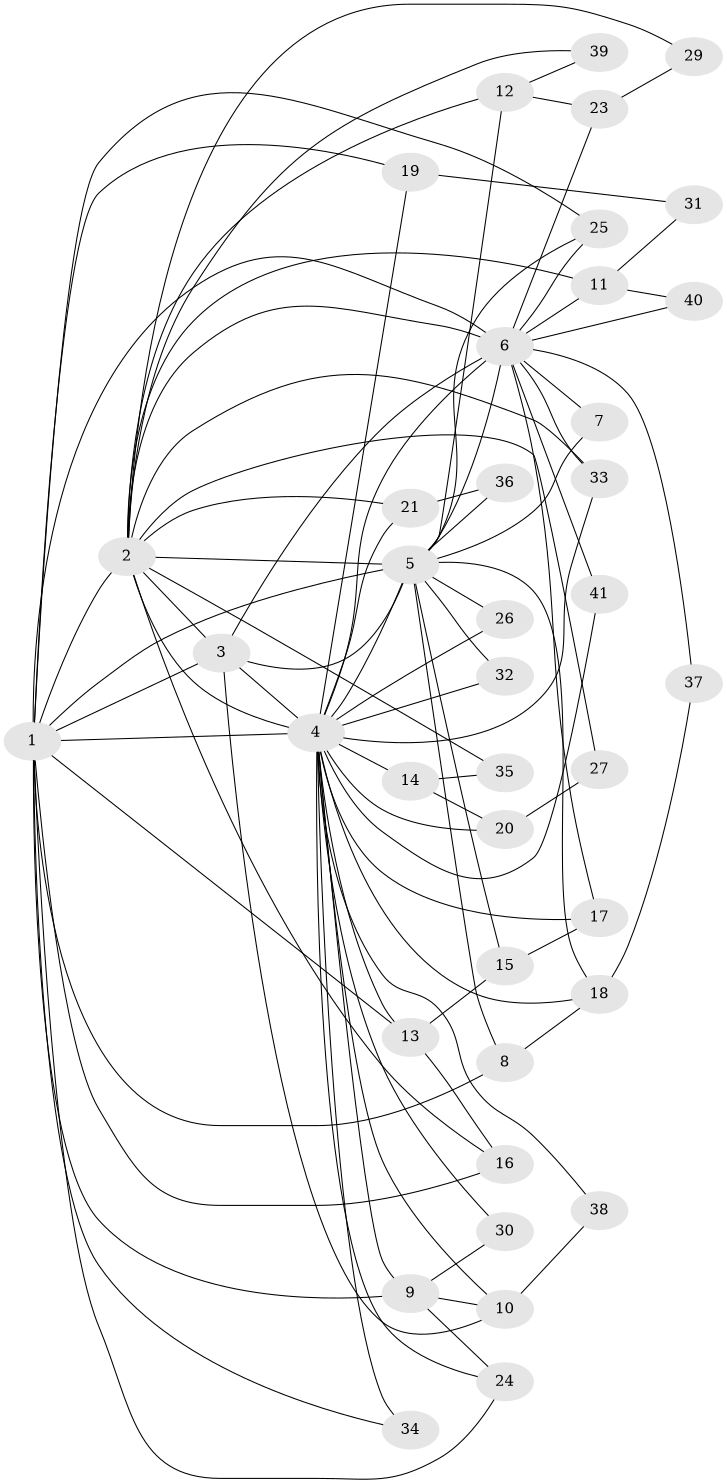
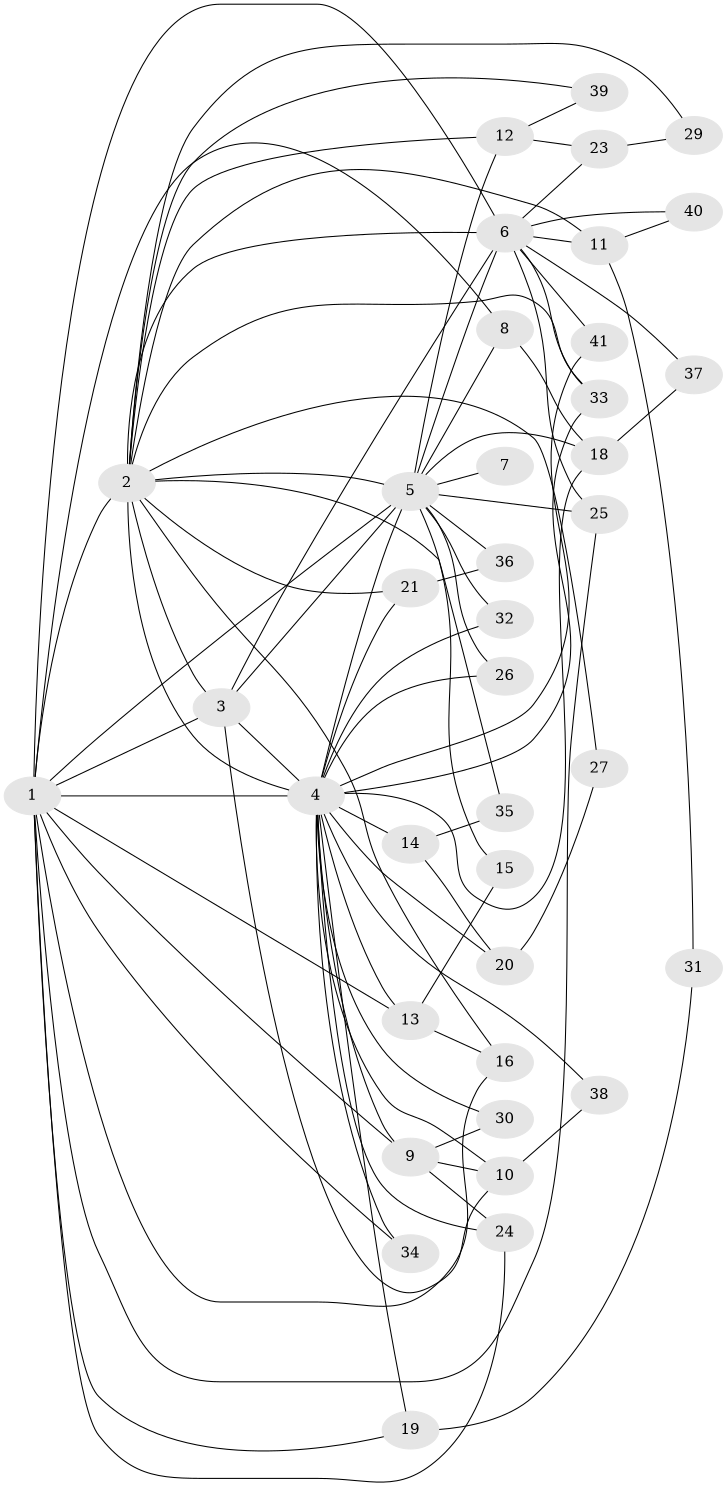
edge "6" -- "7": removed
edge "6" -- "4": removed
node "17": removed
